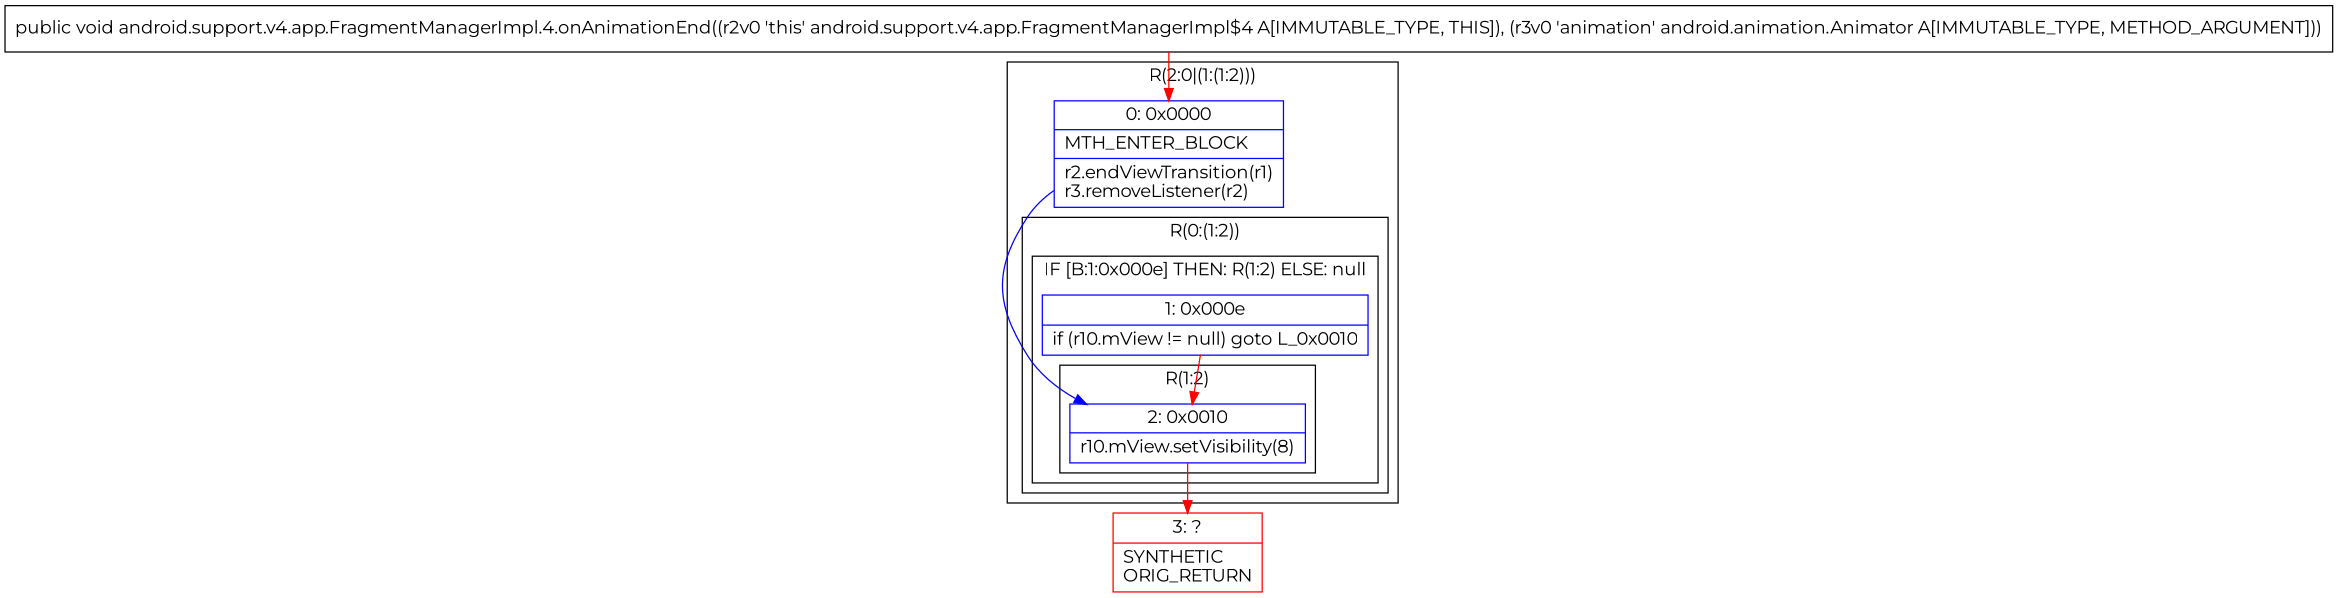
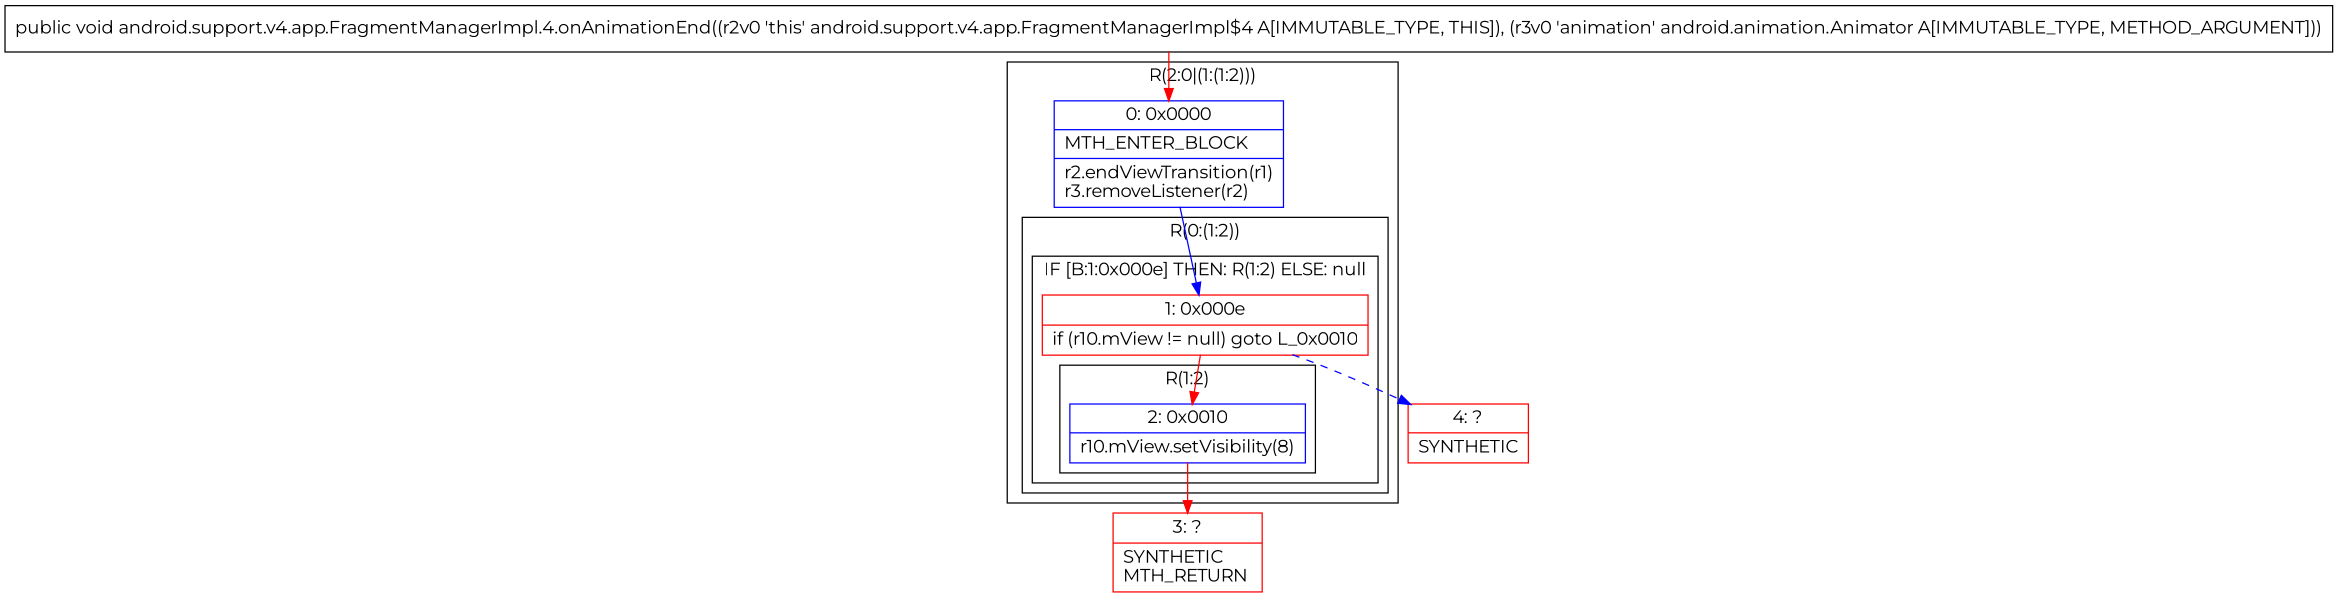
edge "0: 0x0000" -> "2: 0x0010": now "0: 0x0000" -> "1: 0x000e"
node "1: 0x000e": color blue -> red
node "4: ?": added
node "3: ?": text "ORIG_RETURN" -> "MTH_RETURN"
